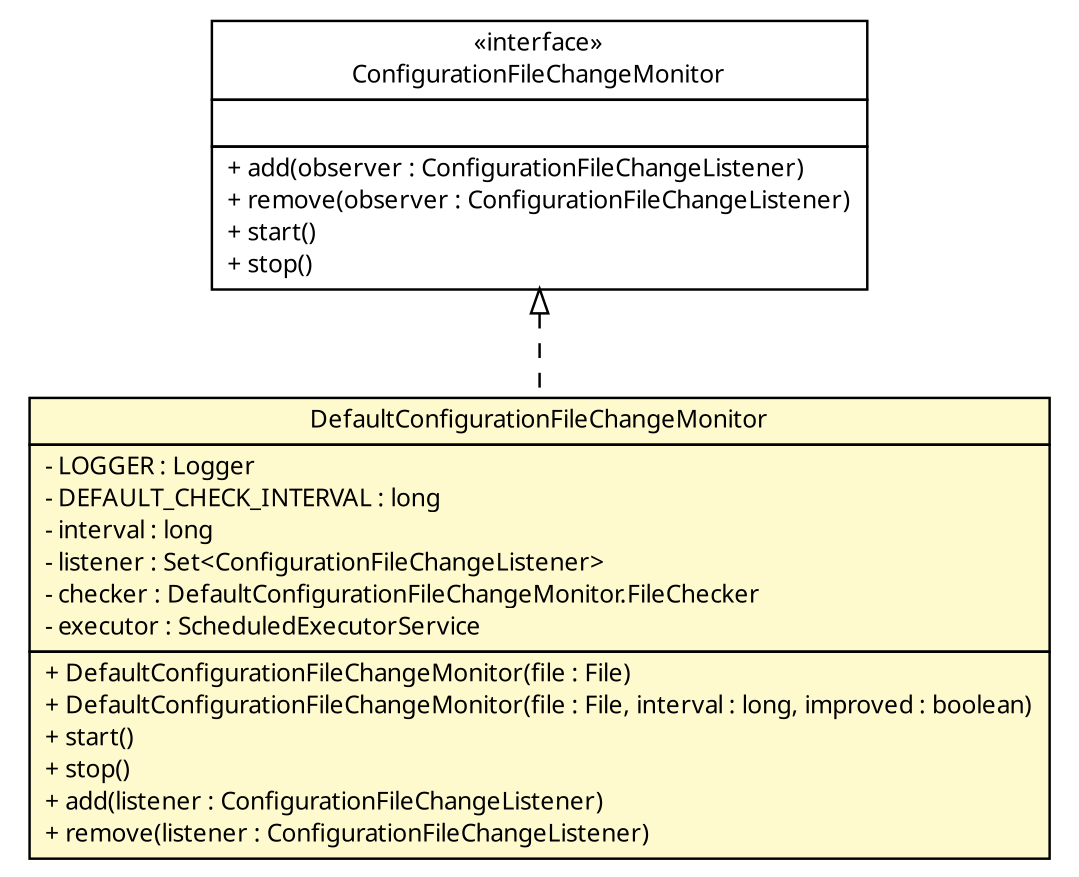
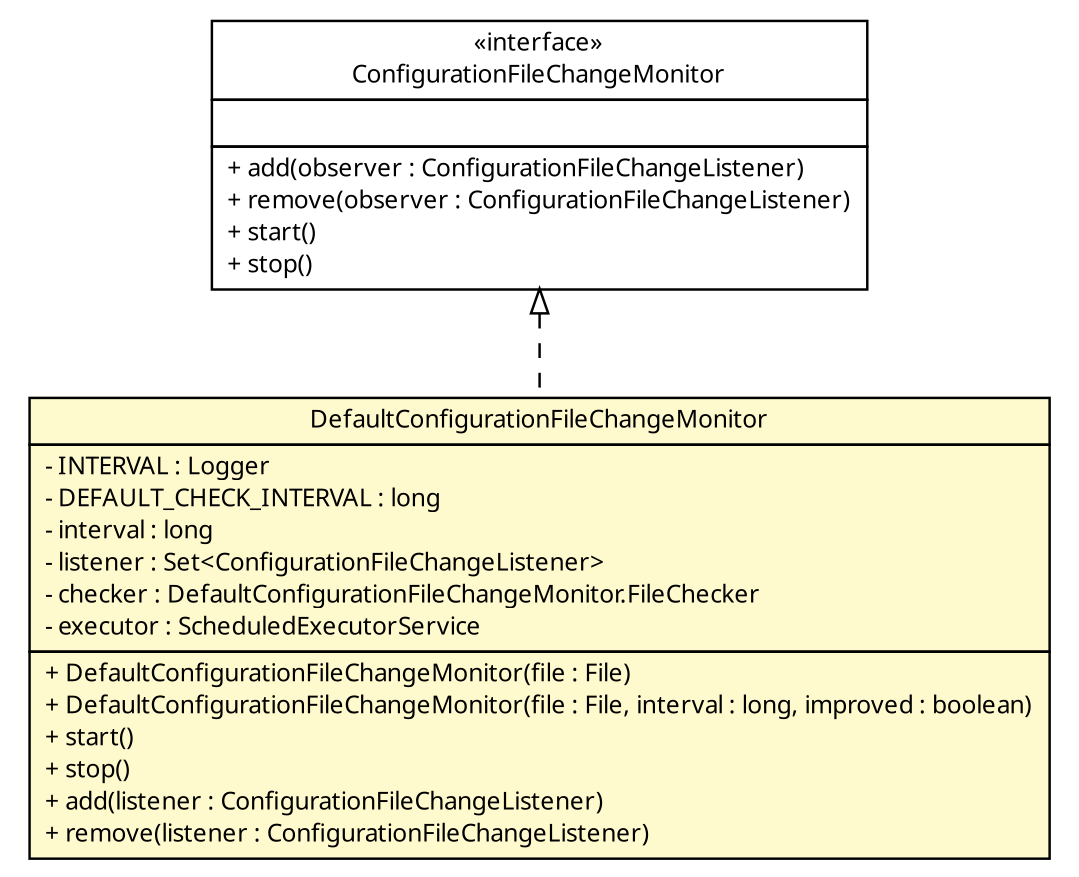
node "DefaultConfigurationFileChangeMonitor": text "- LOGGER : Logger" -> "- INTERVAL : Logger"
